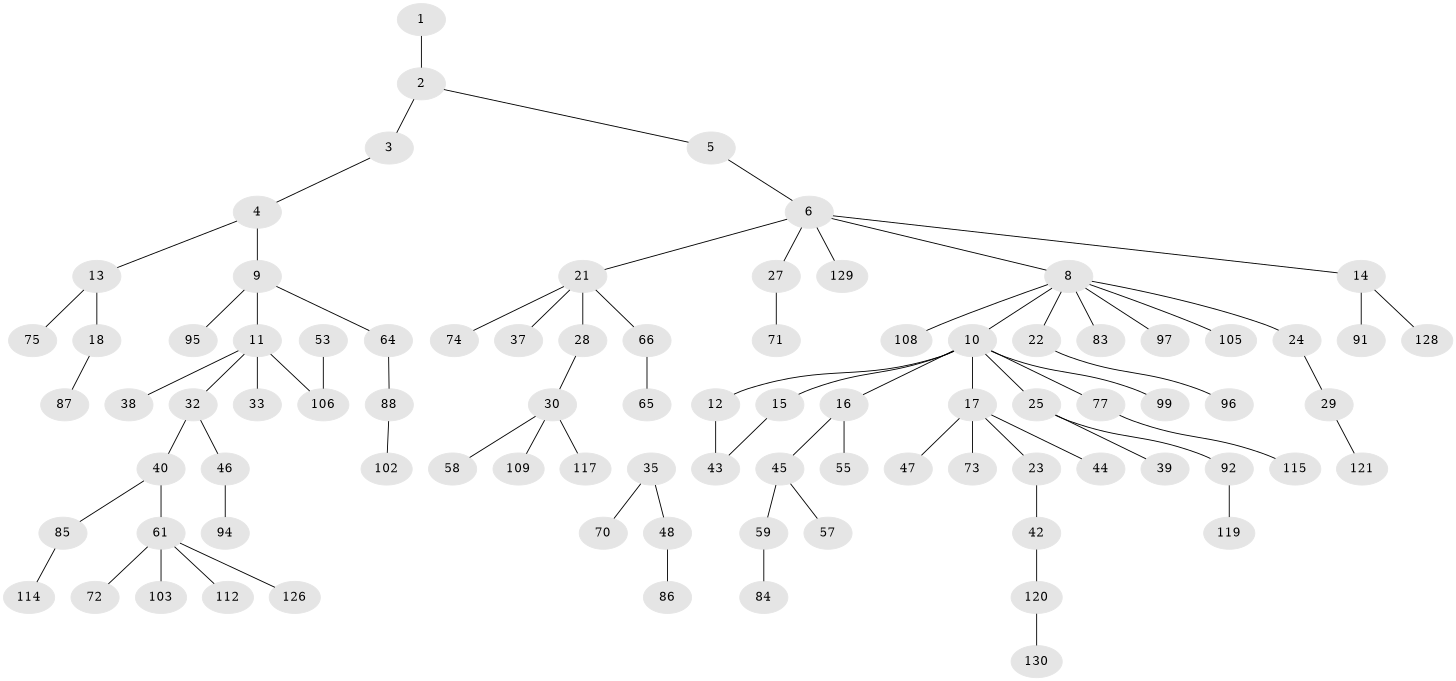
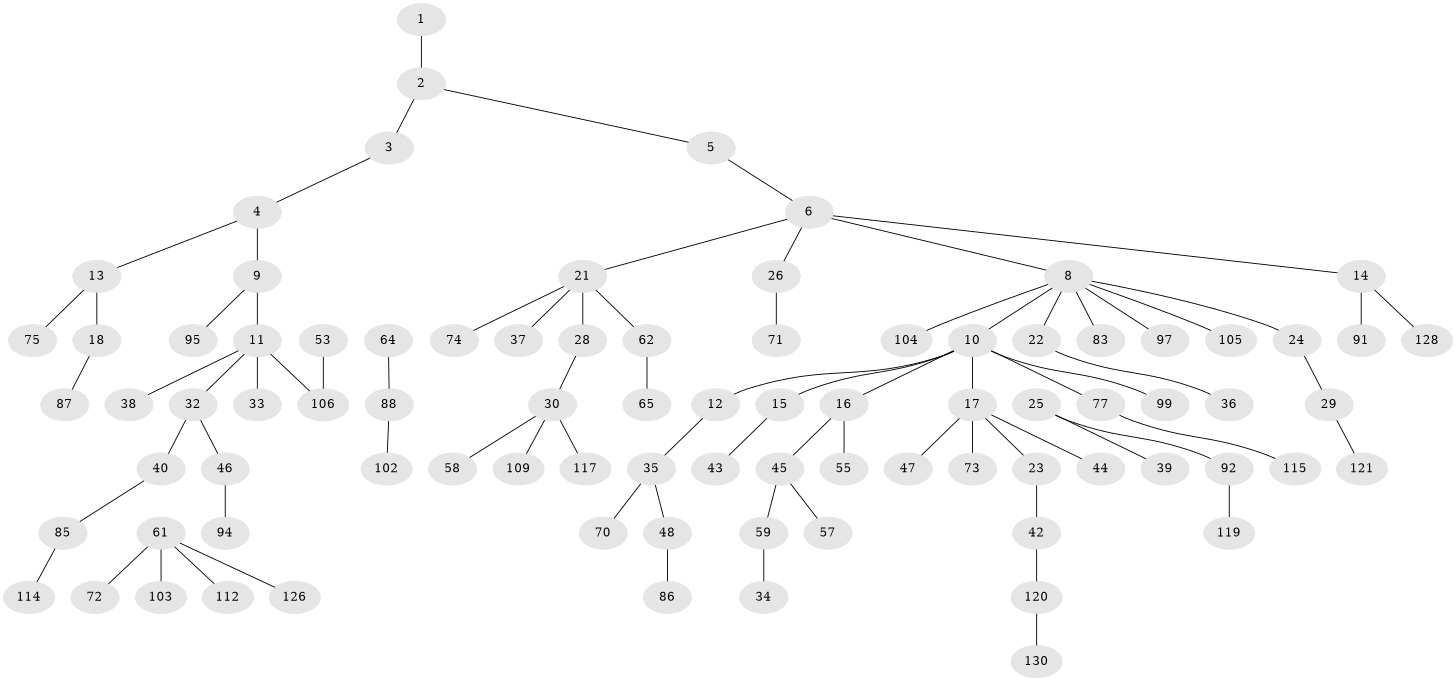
node "27": label "27" -> "26"
node "129": removed
edge "9" -- "64": removed
node "66": label "66" -> "62"
node "108": label "108" -> "104"
edge "10" -- "25": removed
node "96": label "96" -> "36"
edge "12" -- "43": now "12" -- "35"
edge "40" -- "61": removed
node "84": label "84" -> "34"
